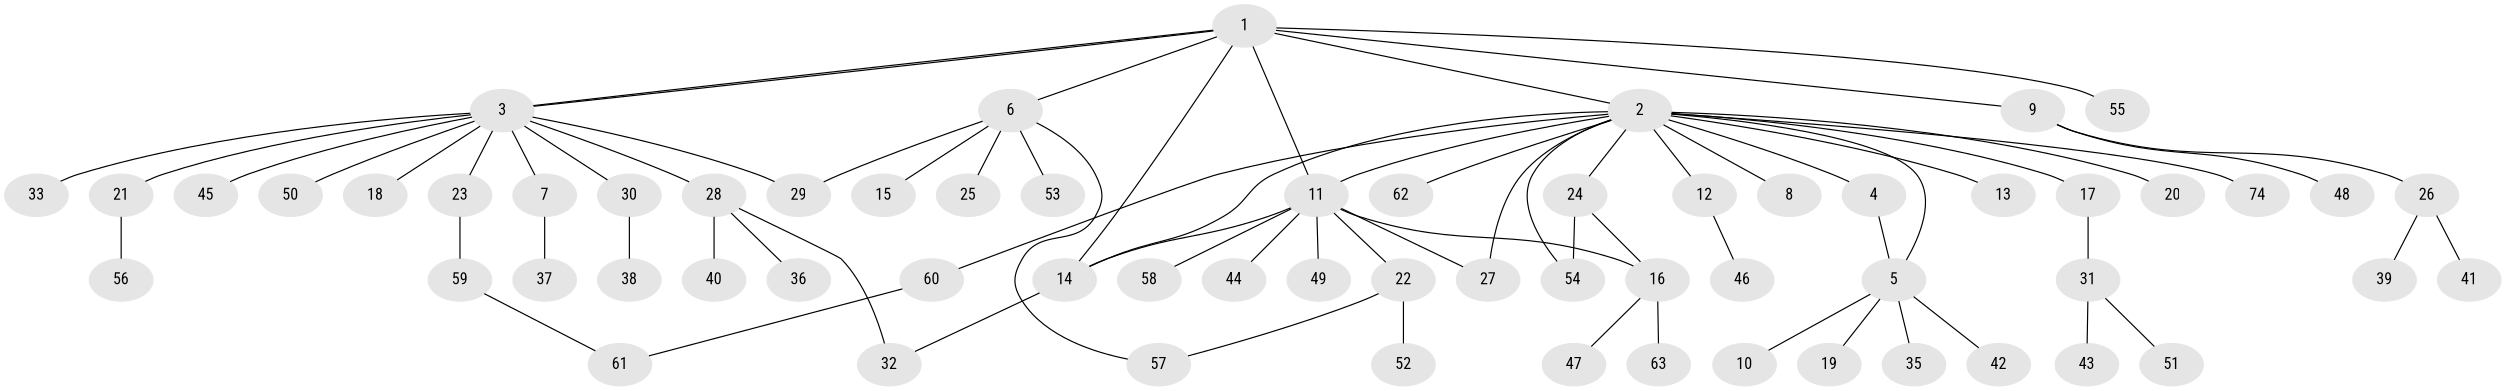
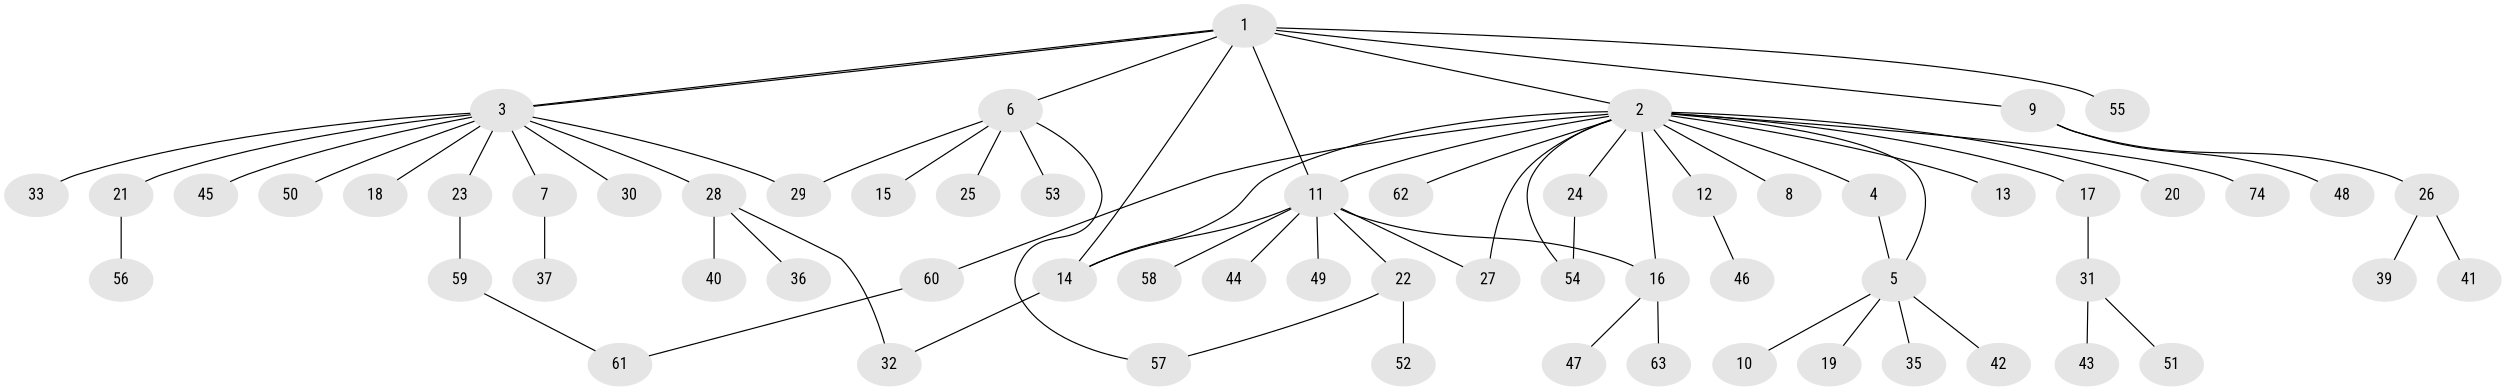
edge "24" -- "16": now "2" -- "16"
node "38": removed
